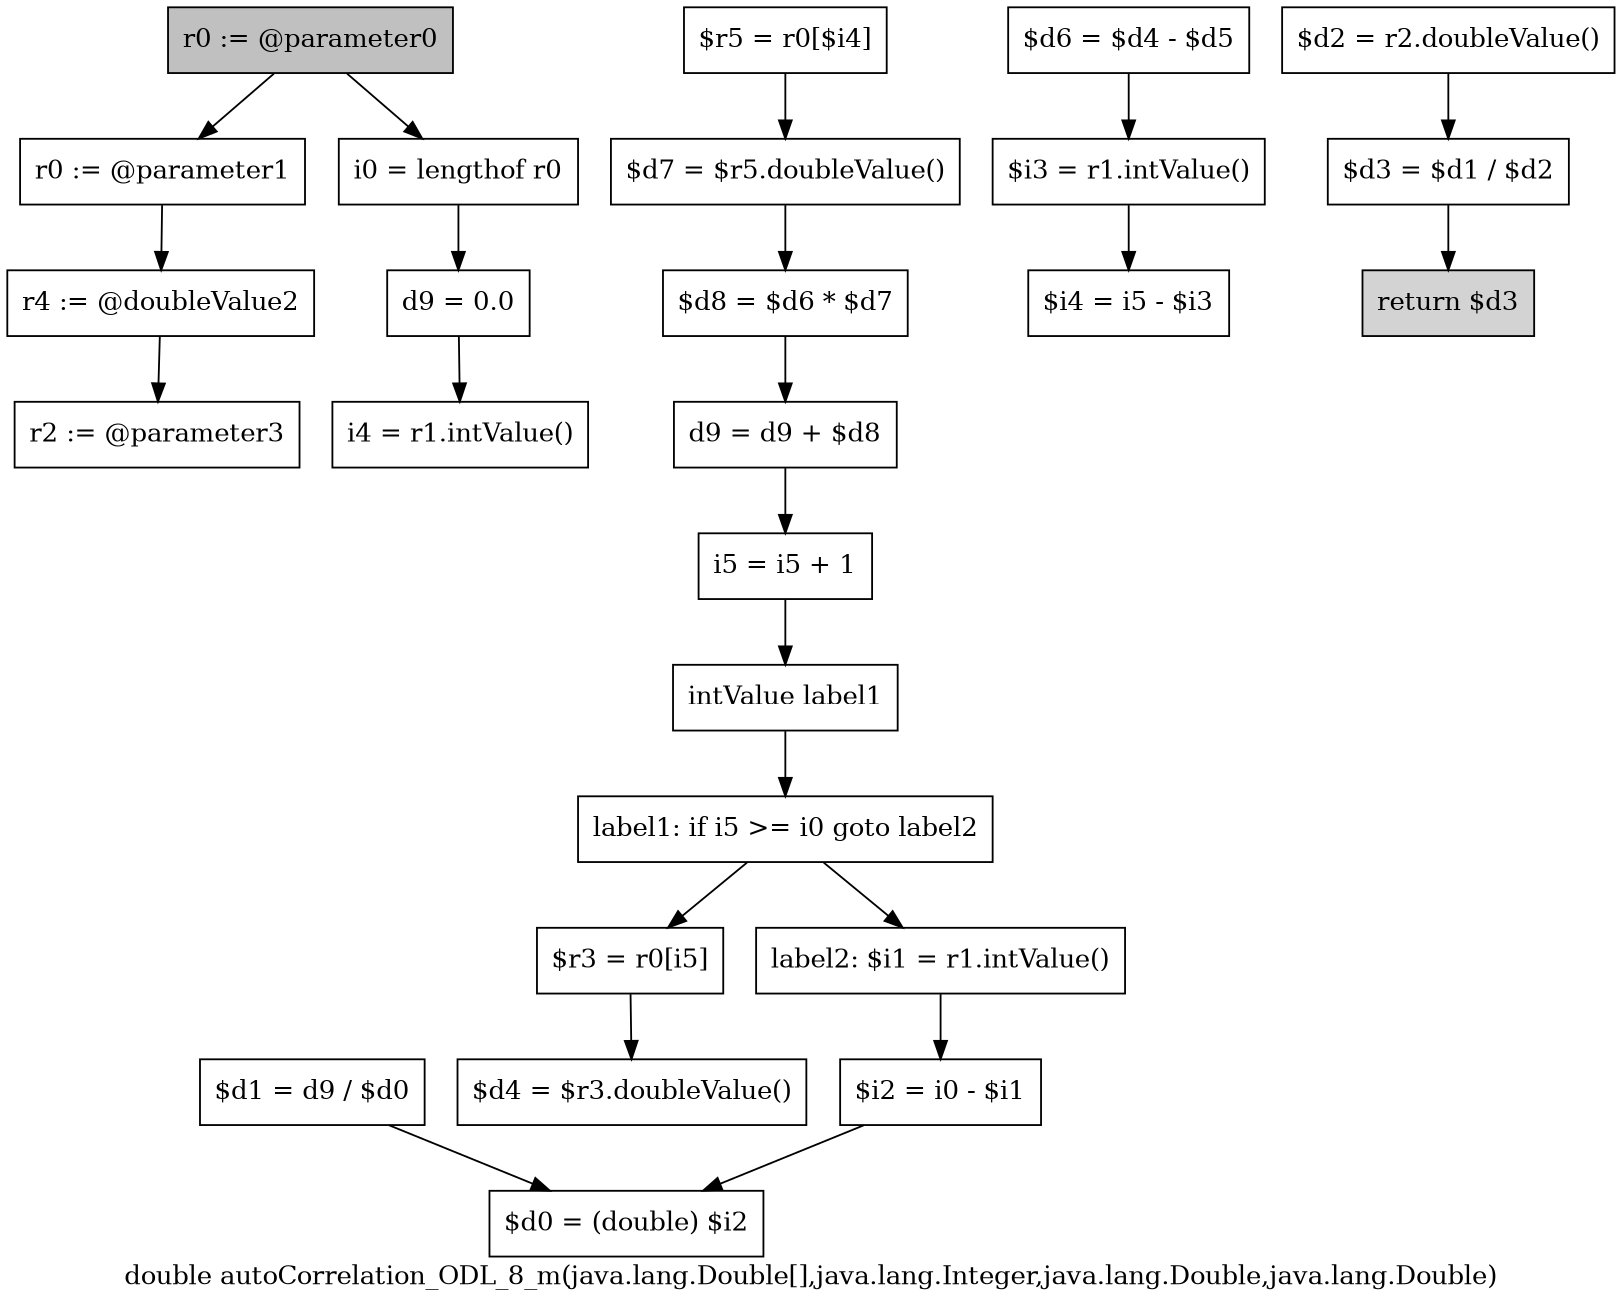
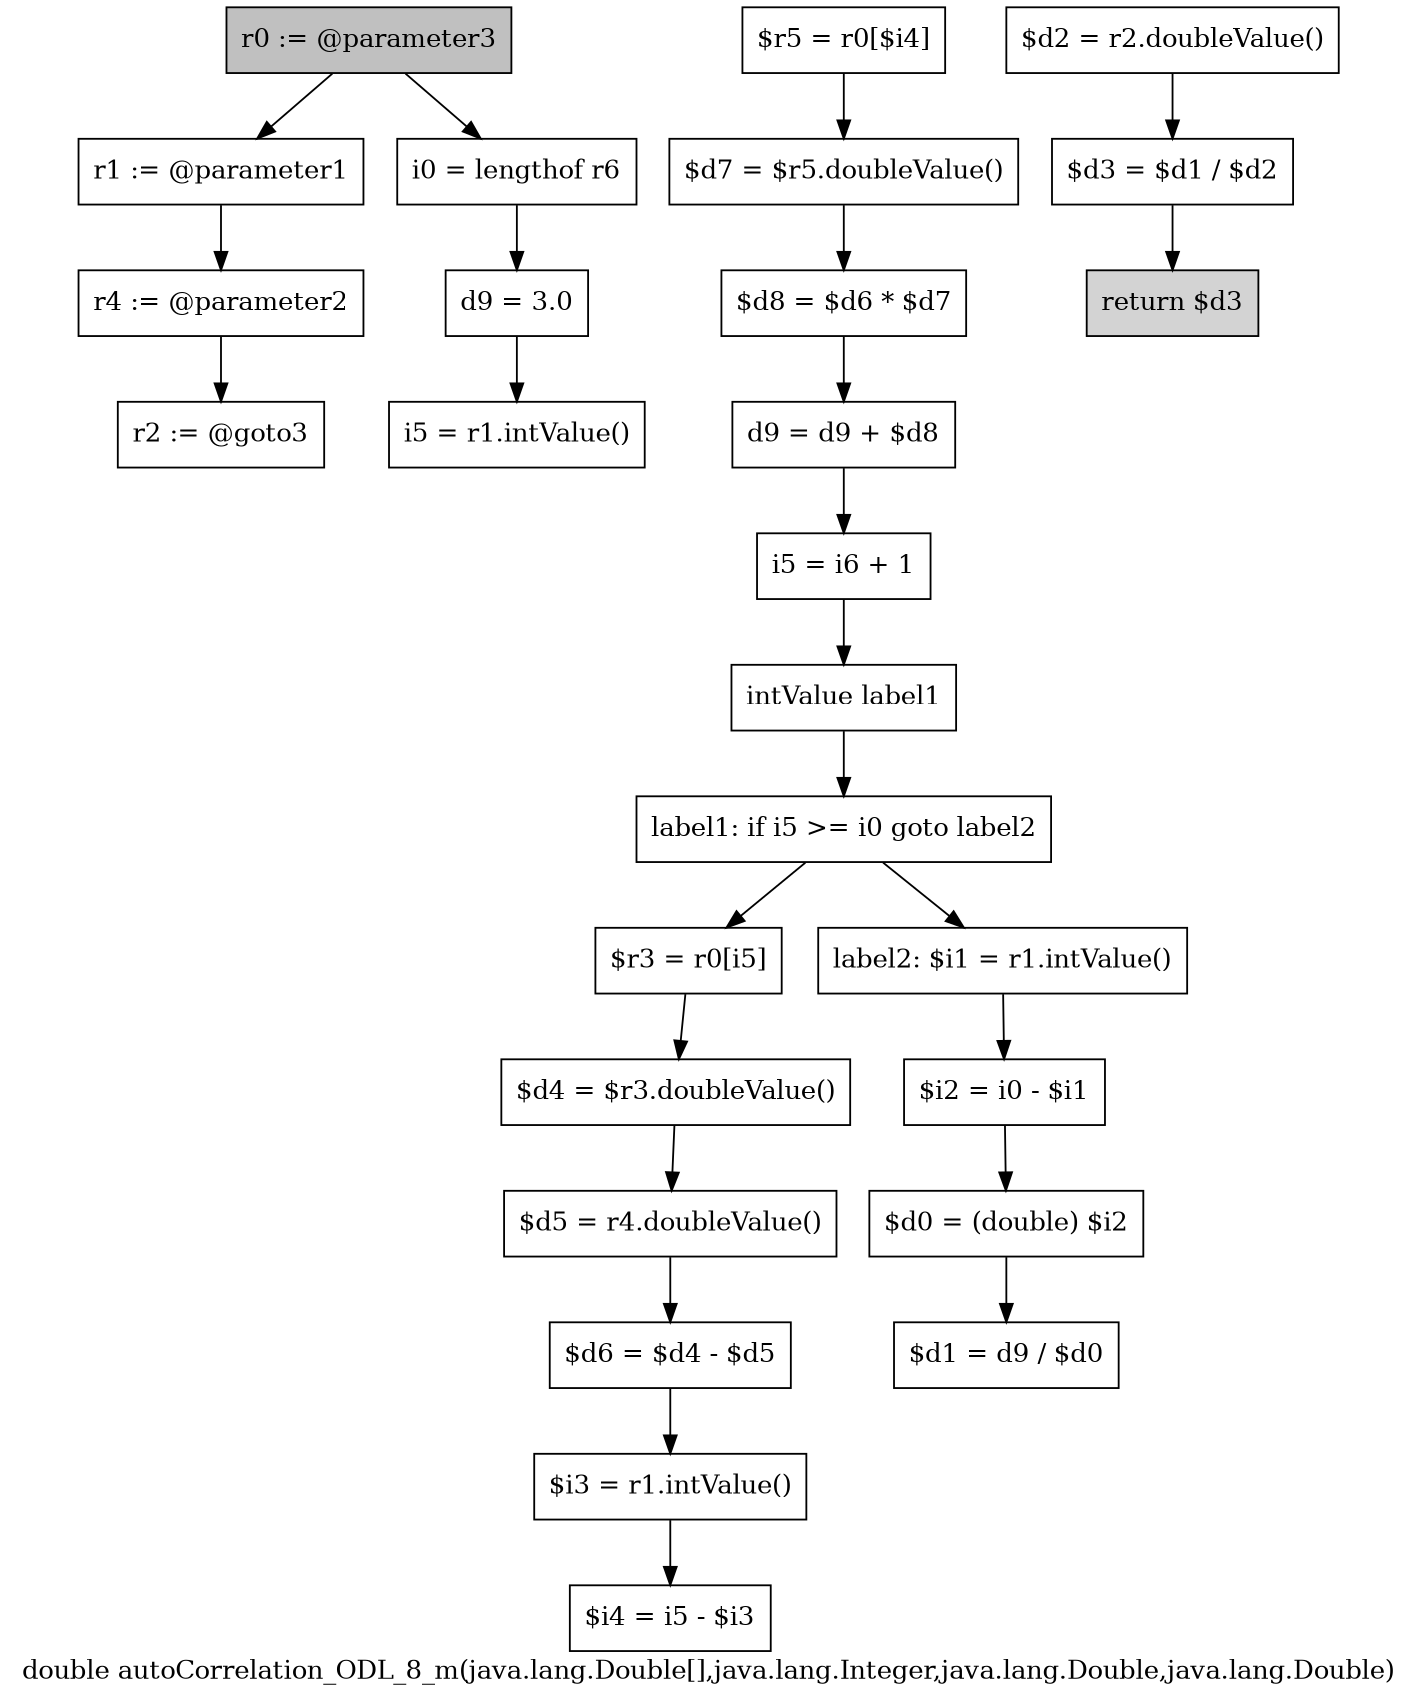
node "r0 := @parameter0": label "r0 := @parameter0" -> "r0 := @parameter3"
node "r0 := @parameter1": label "r0 := @parameter1" -> "r1 := @parameter1"
node "i0 = lengthof r0": label "i0 = lengthof r0" -> "i0 = lengthof r6"
node "r4 := @doubleValue2": label "r4 := @doubleValue2" -> "r4 := @parameter2"
node "d9 = 0.0": label "d9 = 0.0" -> "d9 = 3.0"
node "r2 := @parameter3": label "r2 := @parameter3" -> "r2 := @goto3"
node "i4 = r1.intValue()": label "i4 = r1.intValue()" -> "i5 = r1.intValue()"
node "i5 = i5 + 1": label "i5 = i5 + 1" -> "i5 = i6 + 1"
edge "$d1 = d9 / $d0" -> "$d0 = (double) $i2": reversed
node "$d5 = r4.doubleValue()": added
